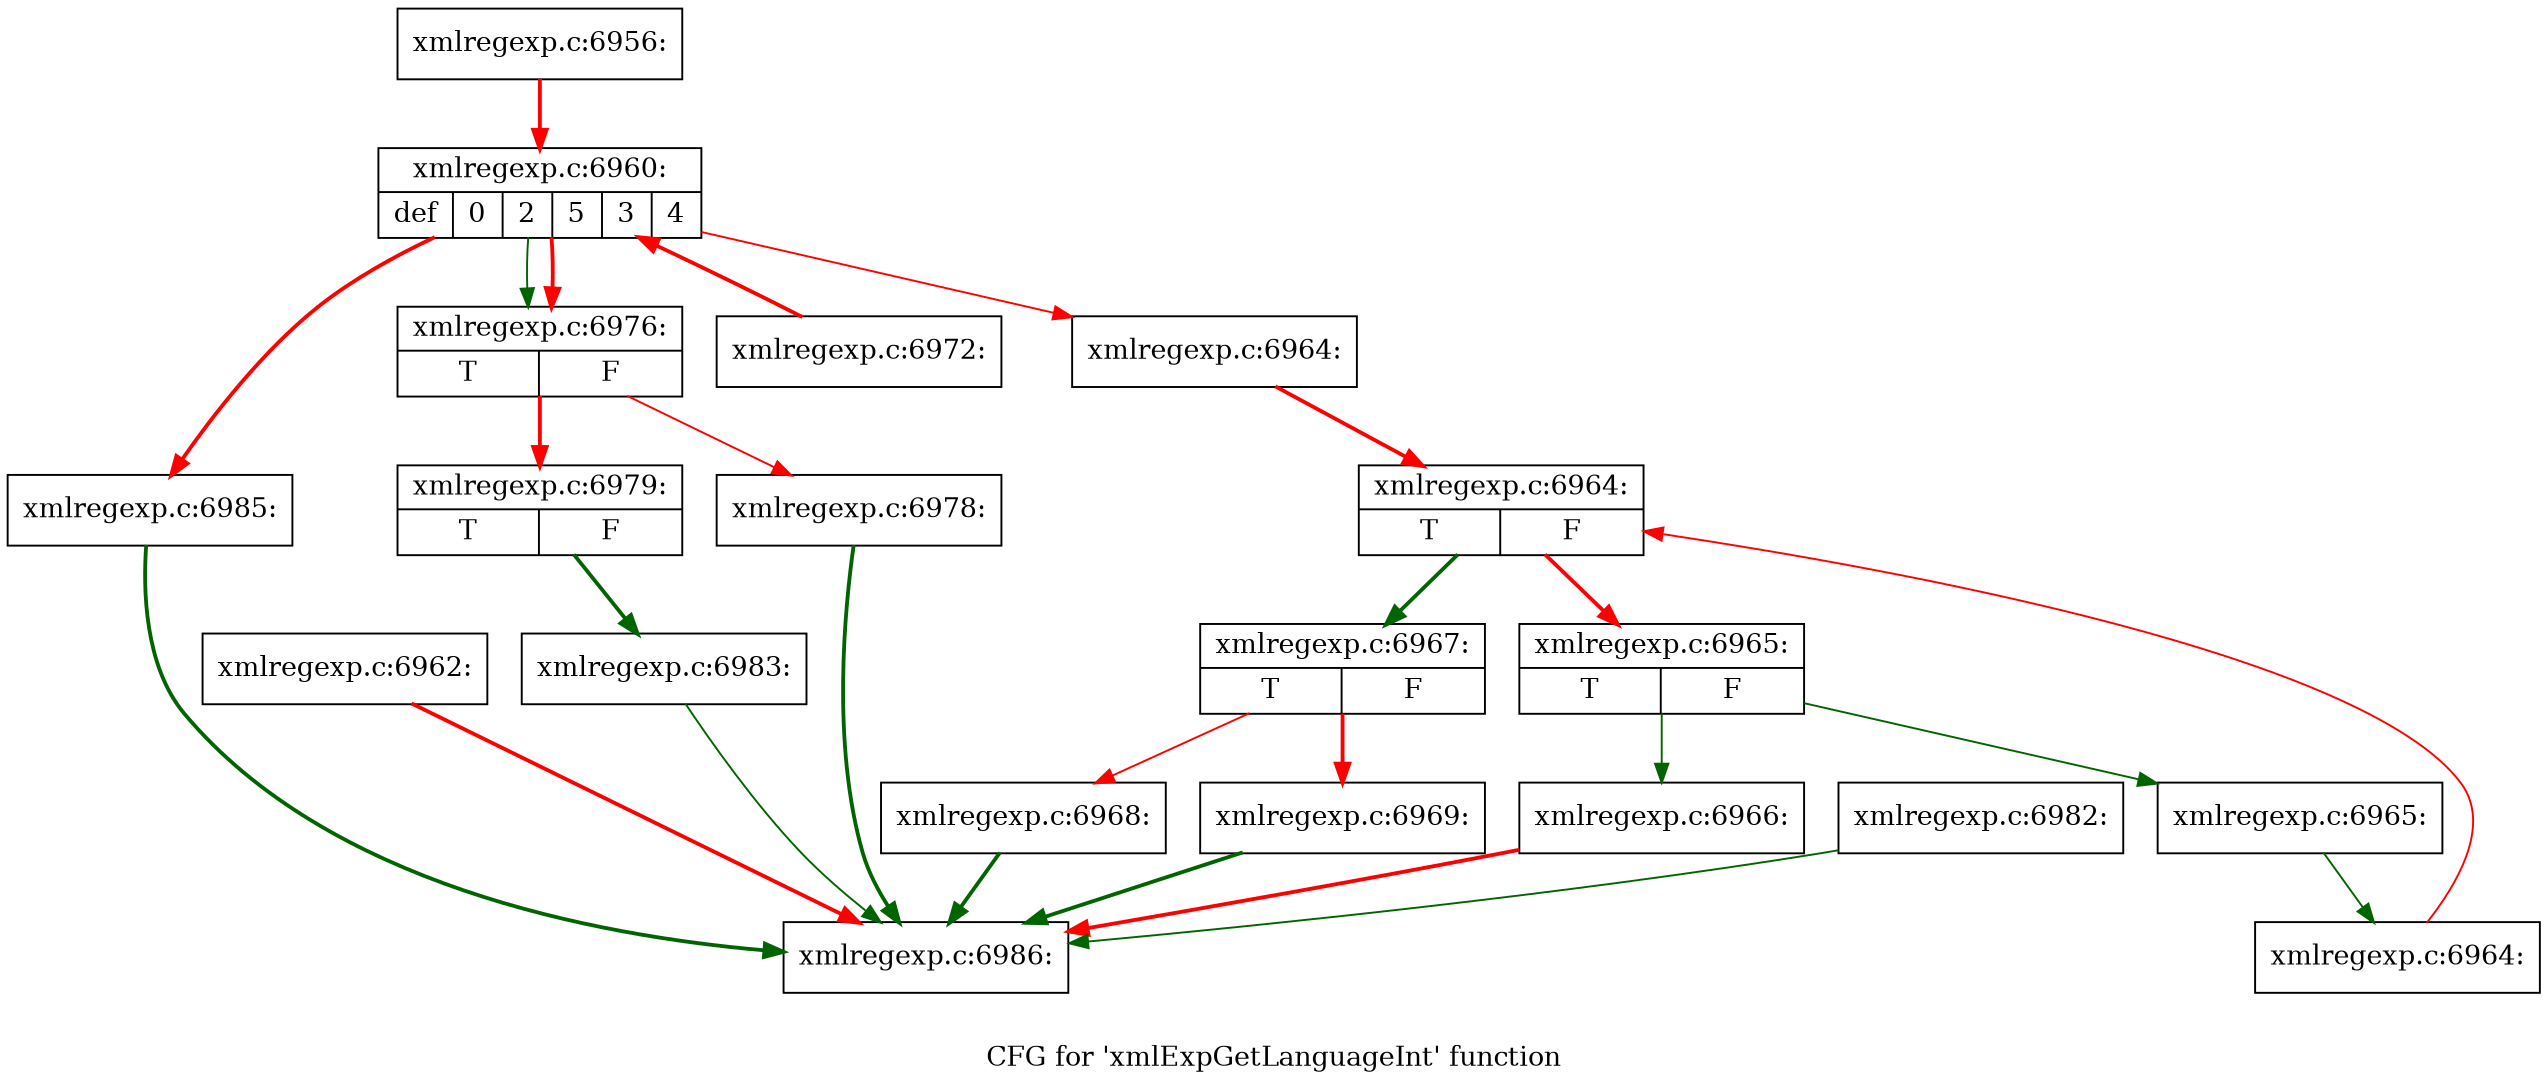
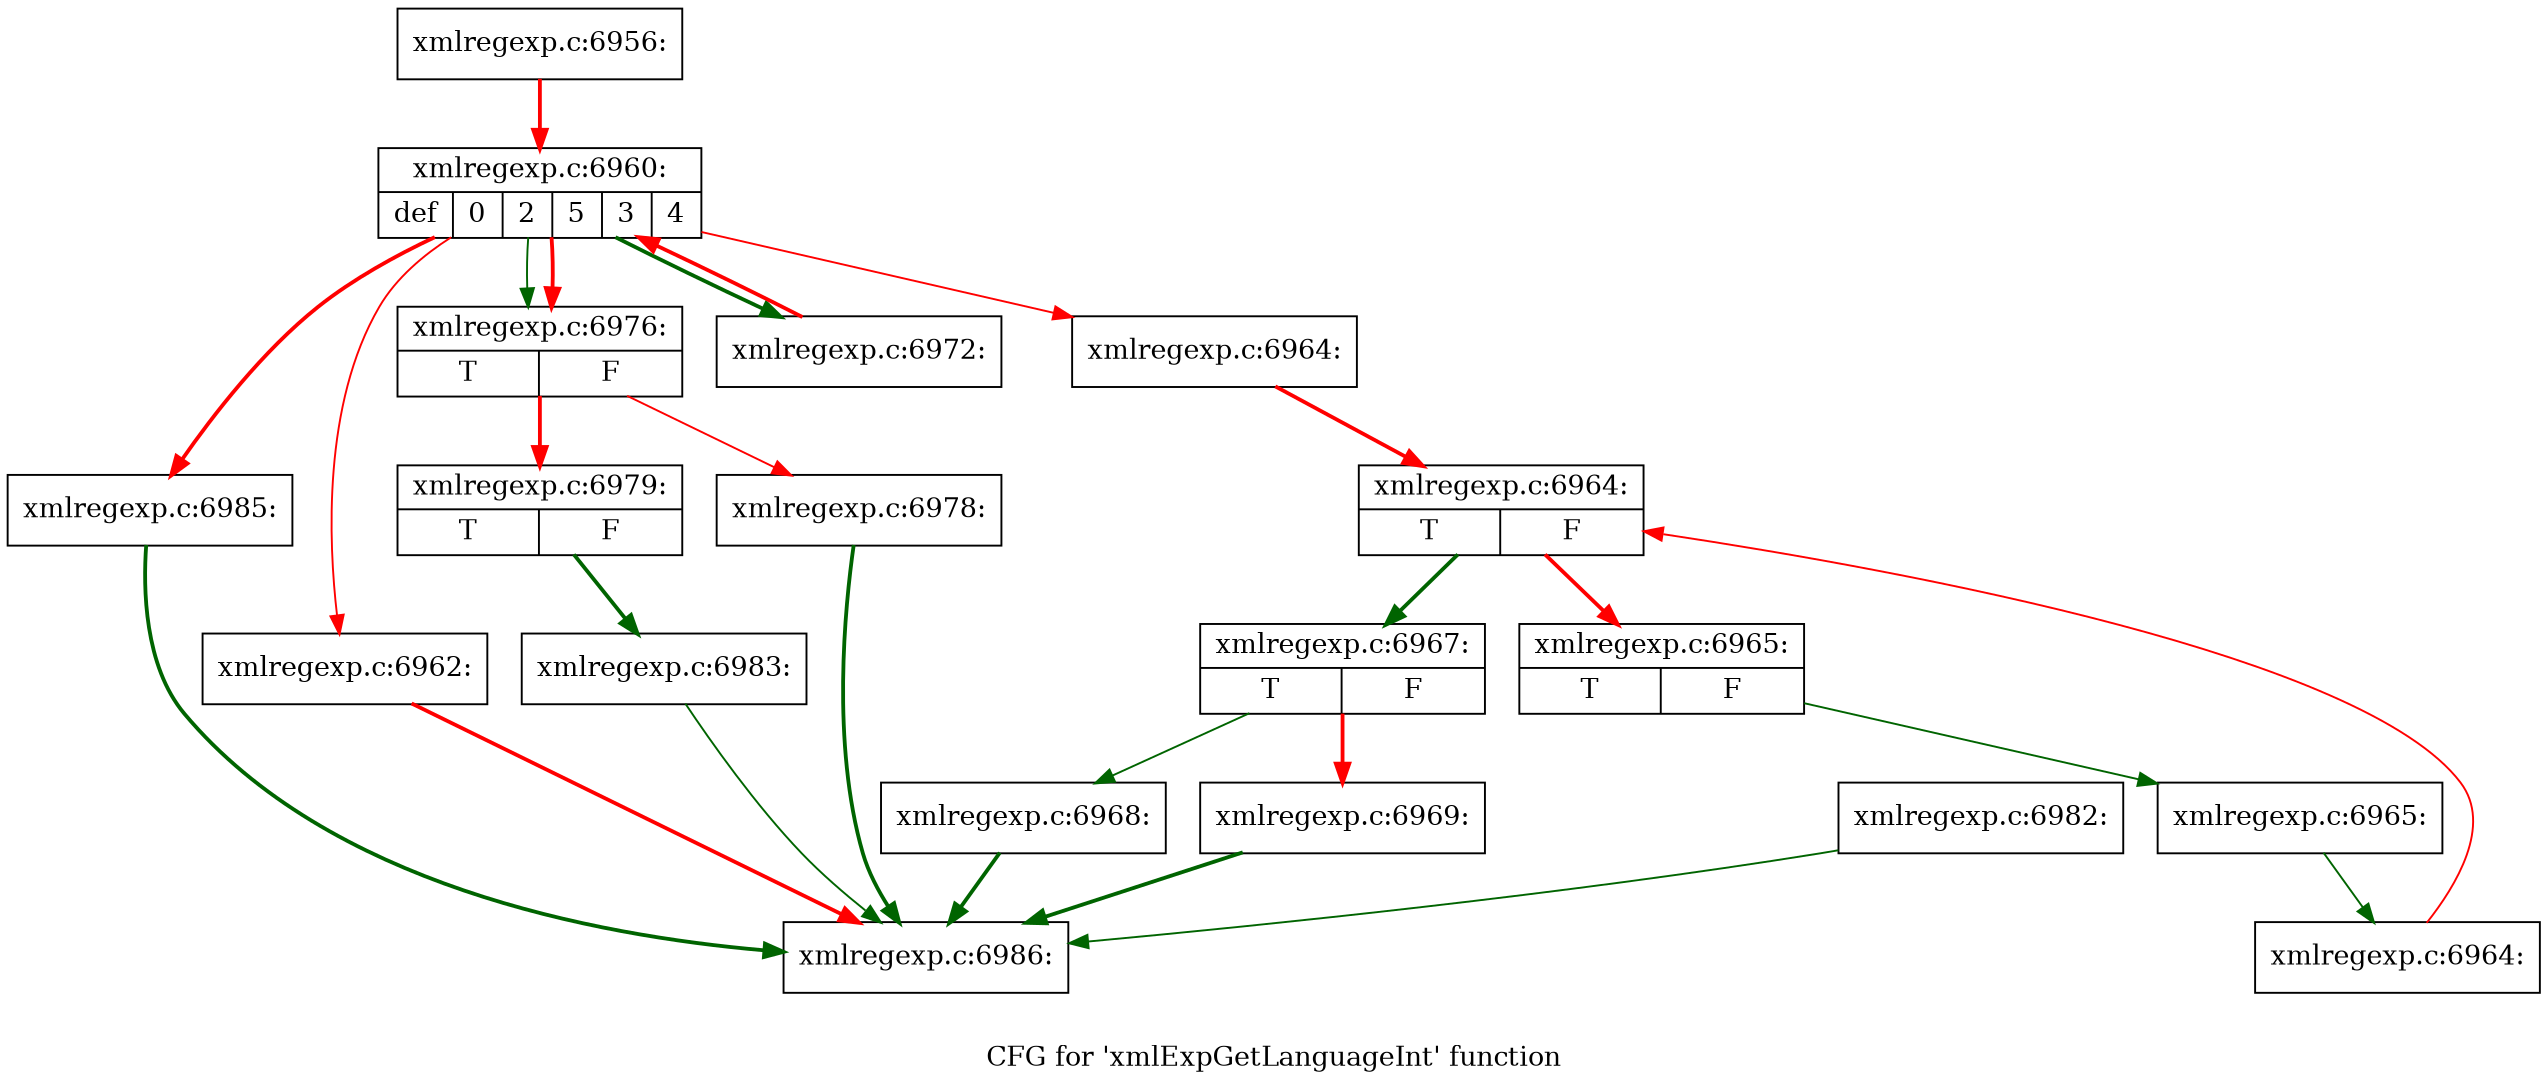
edge "xmlregexp.c:6960:" -> "xmlregexp.c:6972:": added
edge "xmlregexp.c:6960:" -> "xmlregexp.c:6962:": added
edge "xmlregexp.c:6967:" -> "xmlregexp.c:6968:": color red -> darkgreen
node "xmlregexp.c:6966:": removed
